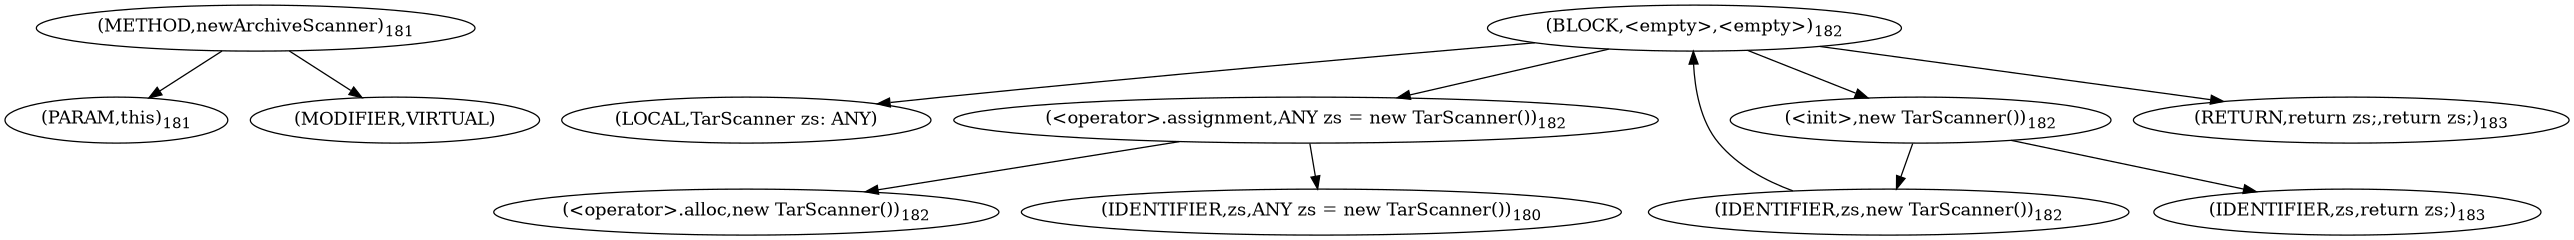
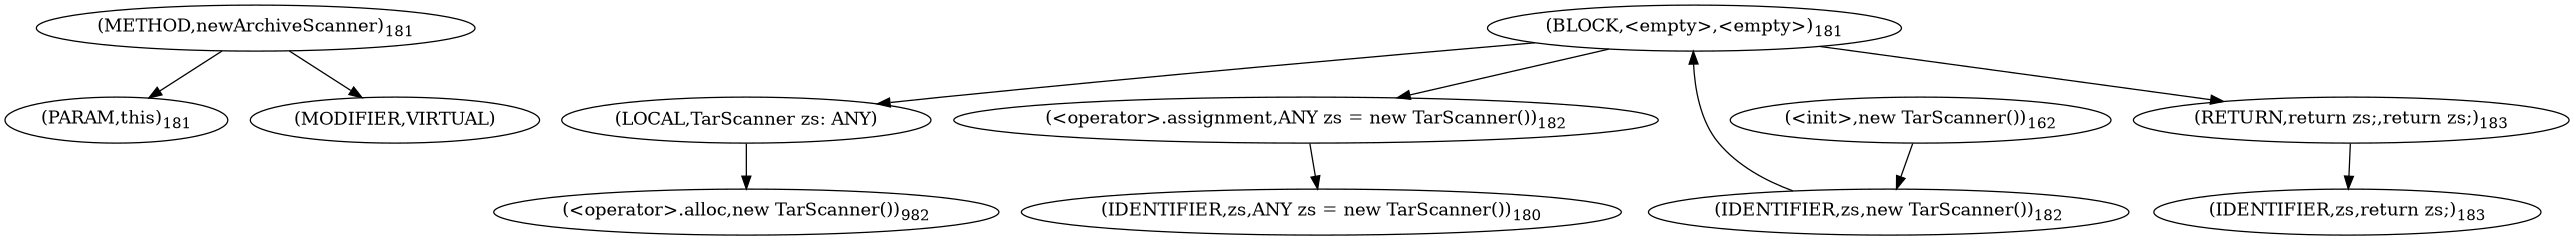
node "(BLOCK,<empty>,<empty>)": text "182" -> "181"
edge "(BLOCK,<empty>,<empty>)" -> "(<init>,new TarScanner())": removed
node "(<init>,new TarScanner())": text "182" -> "162"
edge "(<init>,new TarScanner())" -> "(IDENTIFIER,zs,return zs;)": now "(RETURN,return zs;,return zs;)" -> "(IDENTIFIER,zs,return zs;)"
edge "(<operator>.assignment,ANY zs = new TarScanner())" -> "(<operator>.alloc,new TarScanner())": now "(LOCAL,TarScanner zs: ANY)" -> "(<operator>.alloc,new TarScanner())"
node "(<operator>.alloc,new TarScanner())": text "182" -> "982"
